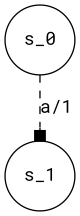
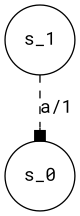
edge "s_0" -> "s_1": reversed
